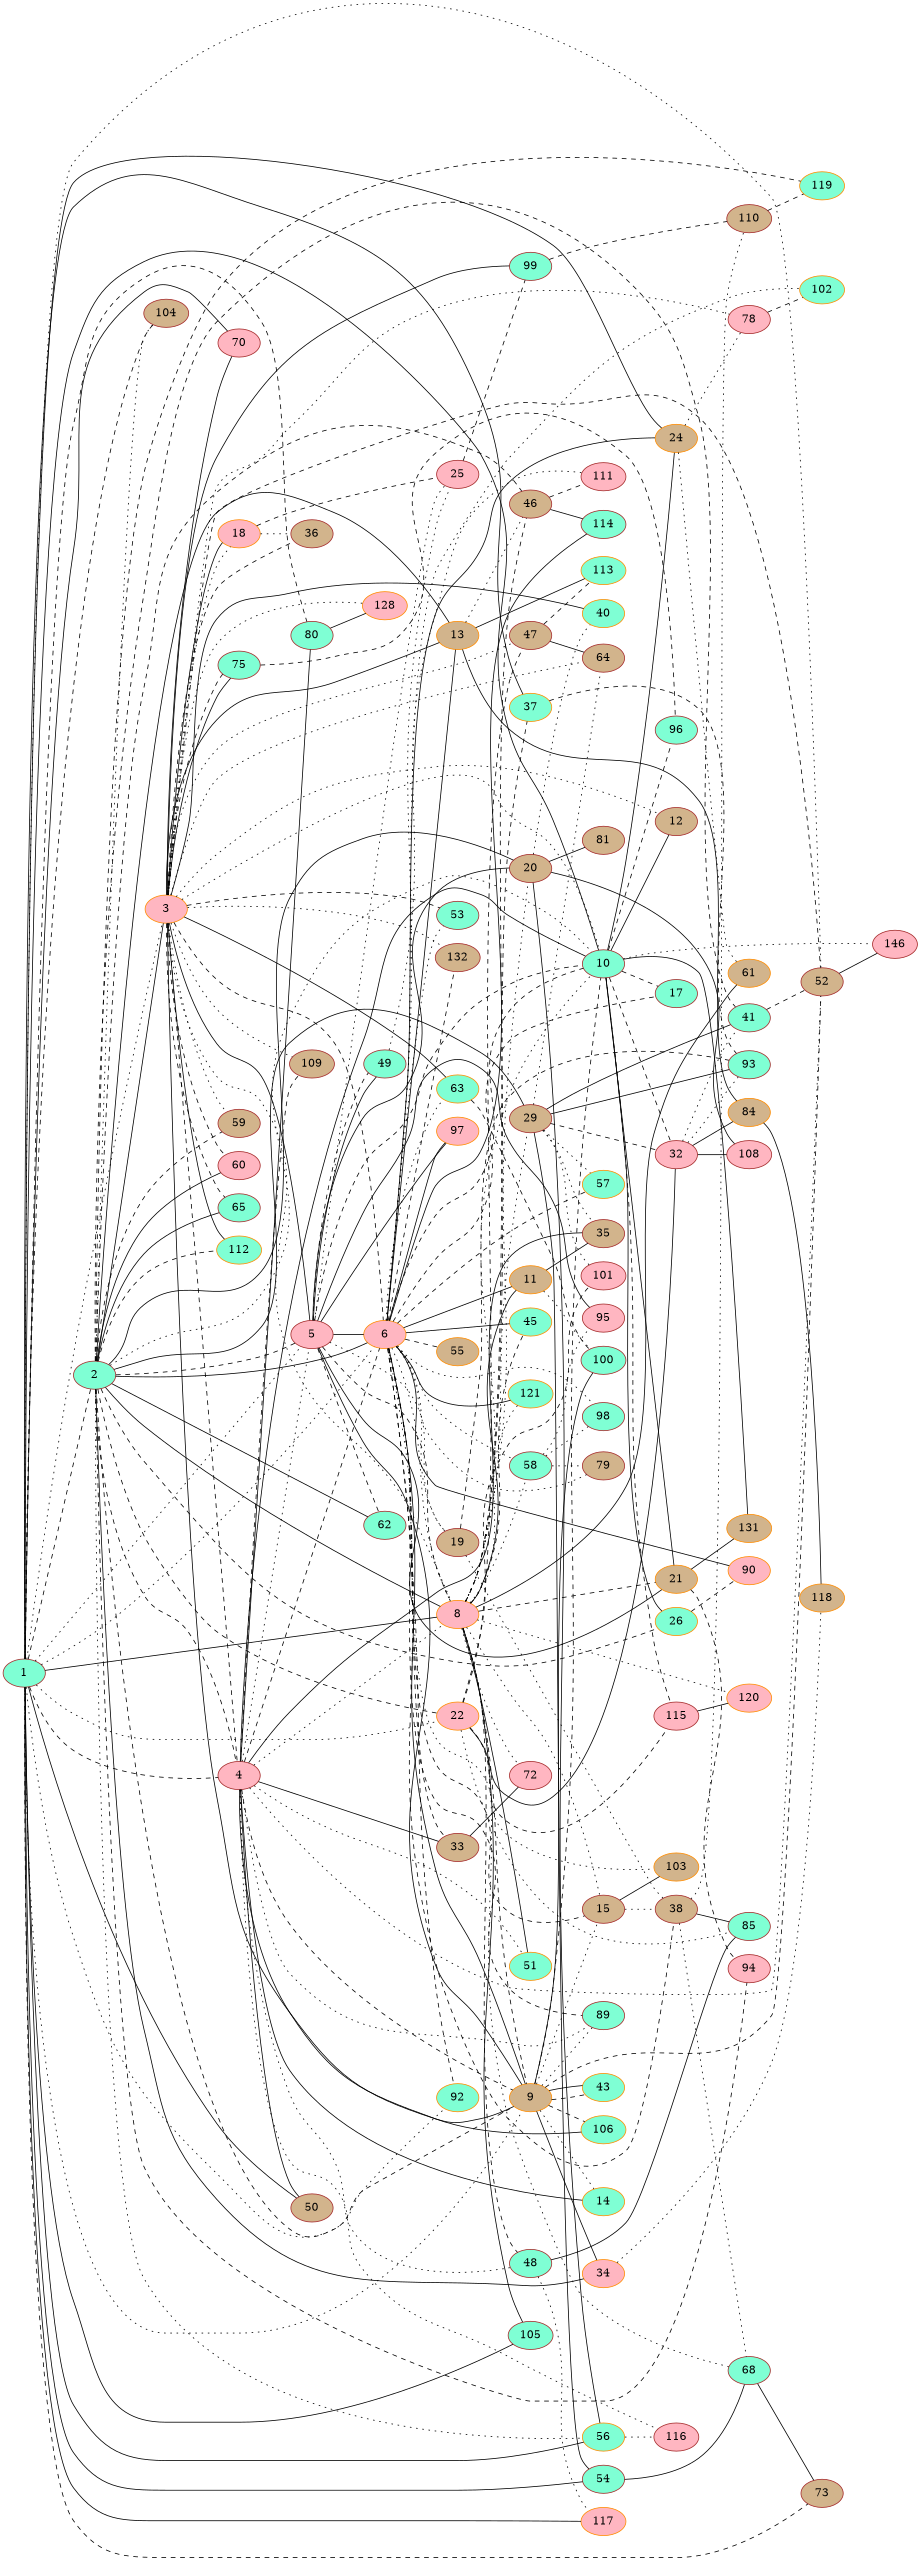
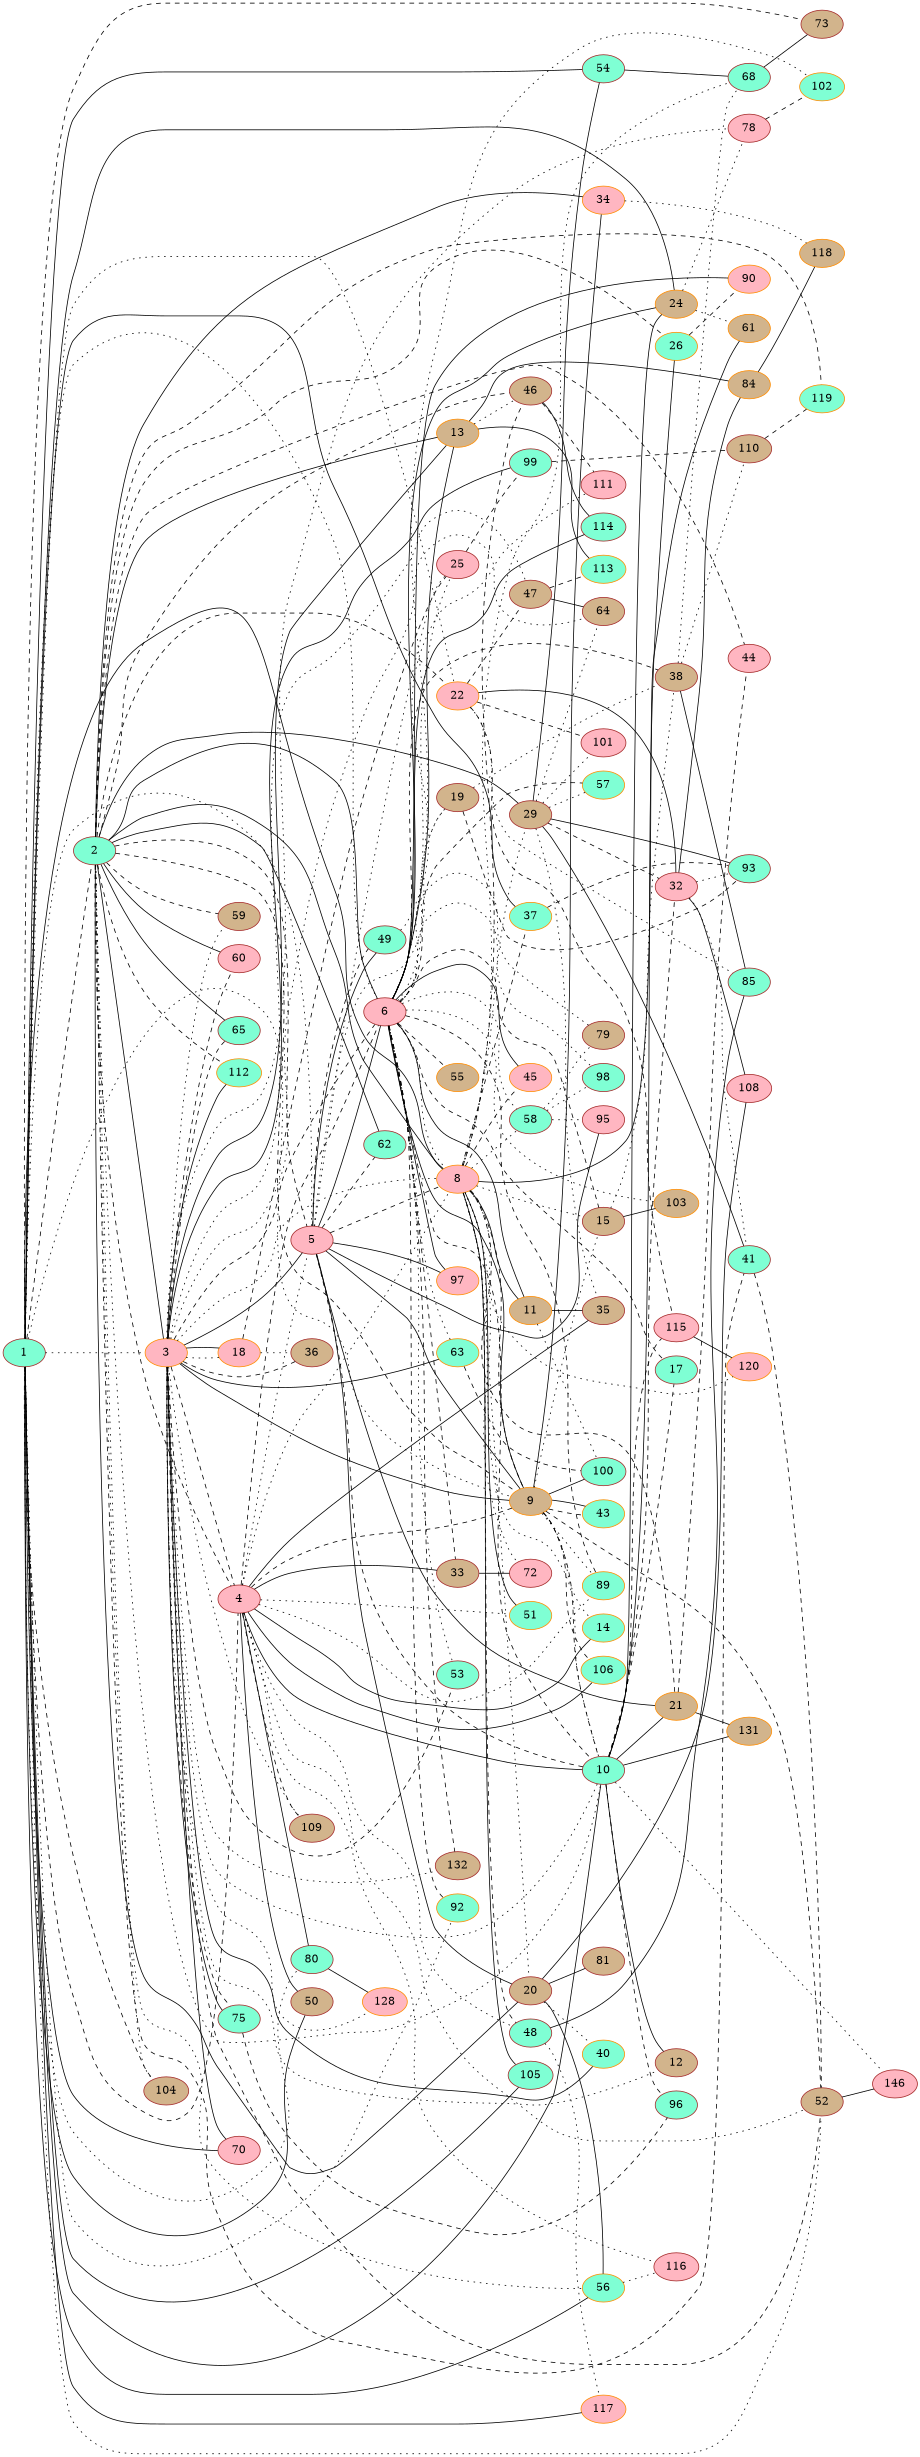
edge "80" -- "1": style dashed -> dotted
node "45": fillcolor aquamarine -> lightpink
node "6": color darkorange -> brown
node "121": removed
node "94": label "94" -> "44"
node "89": color brown -> darkorange
